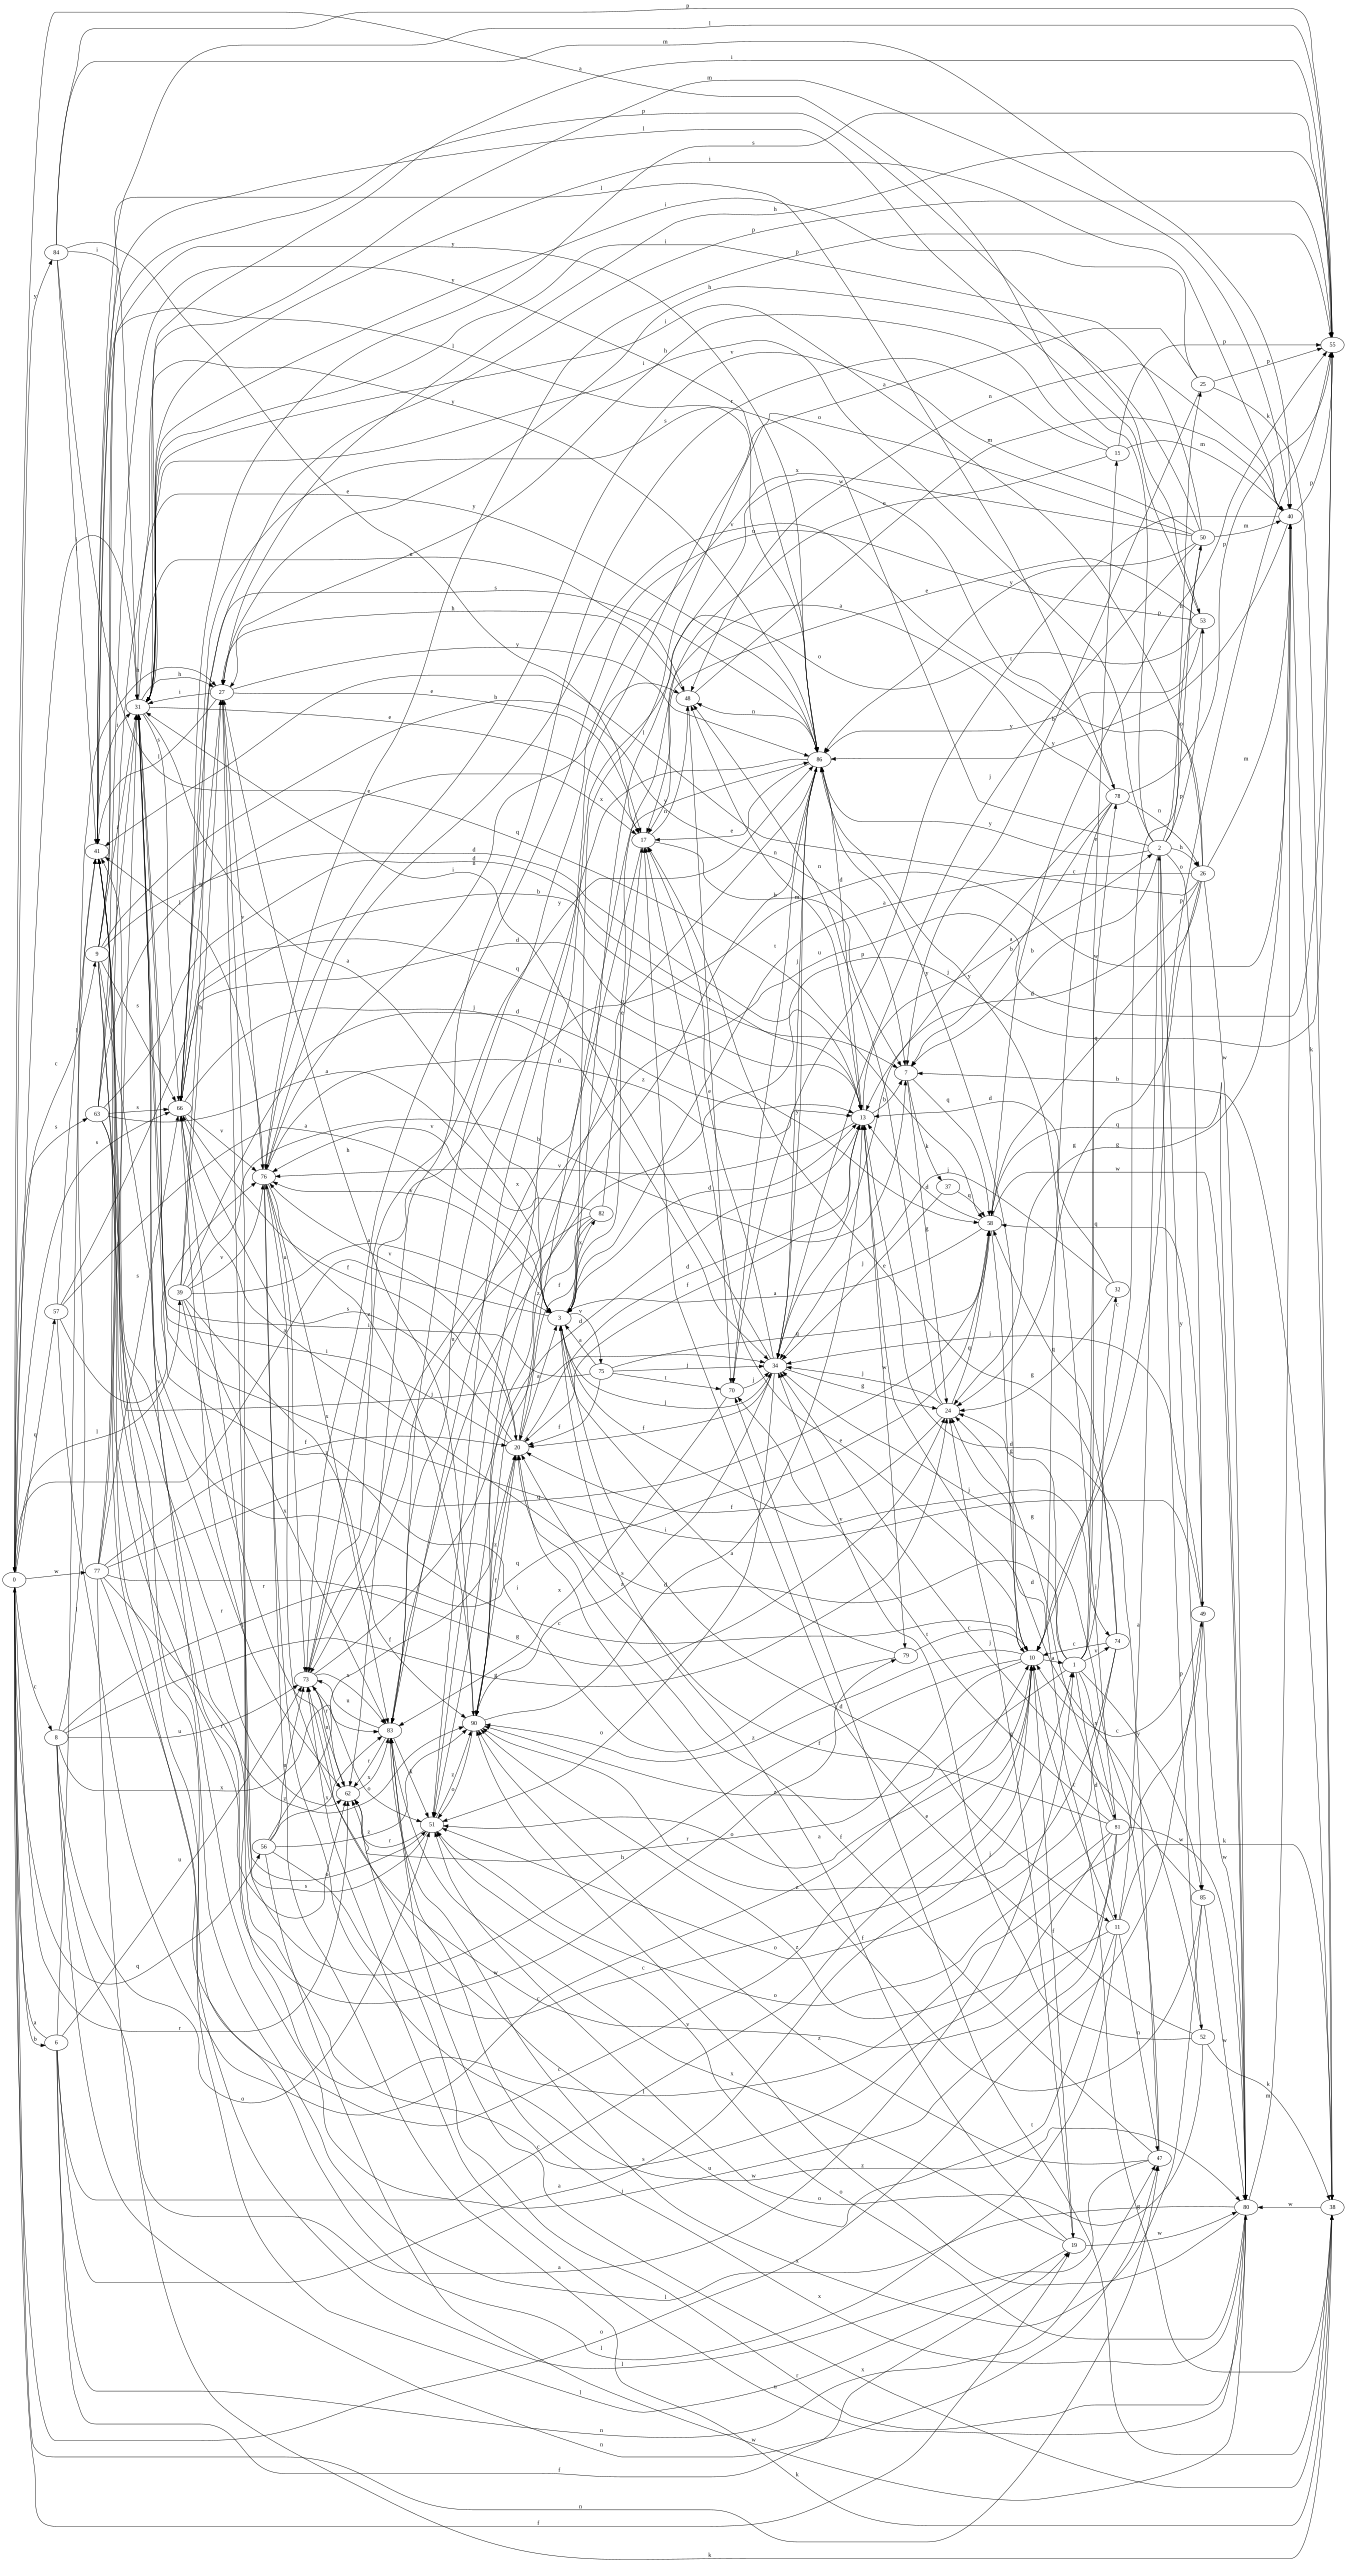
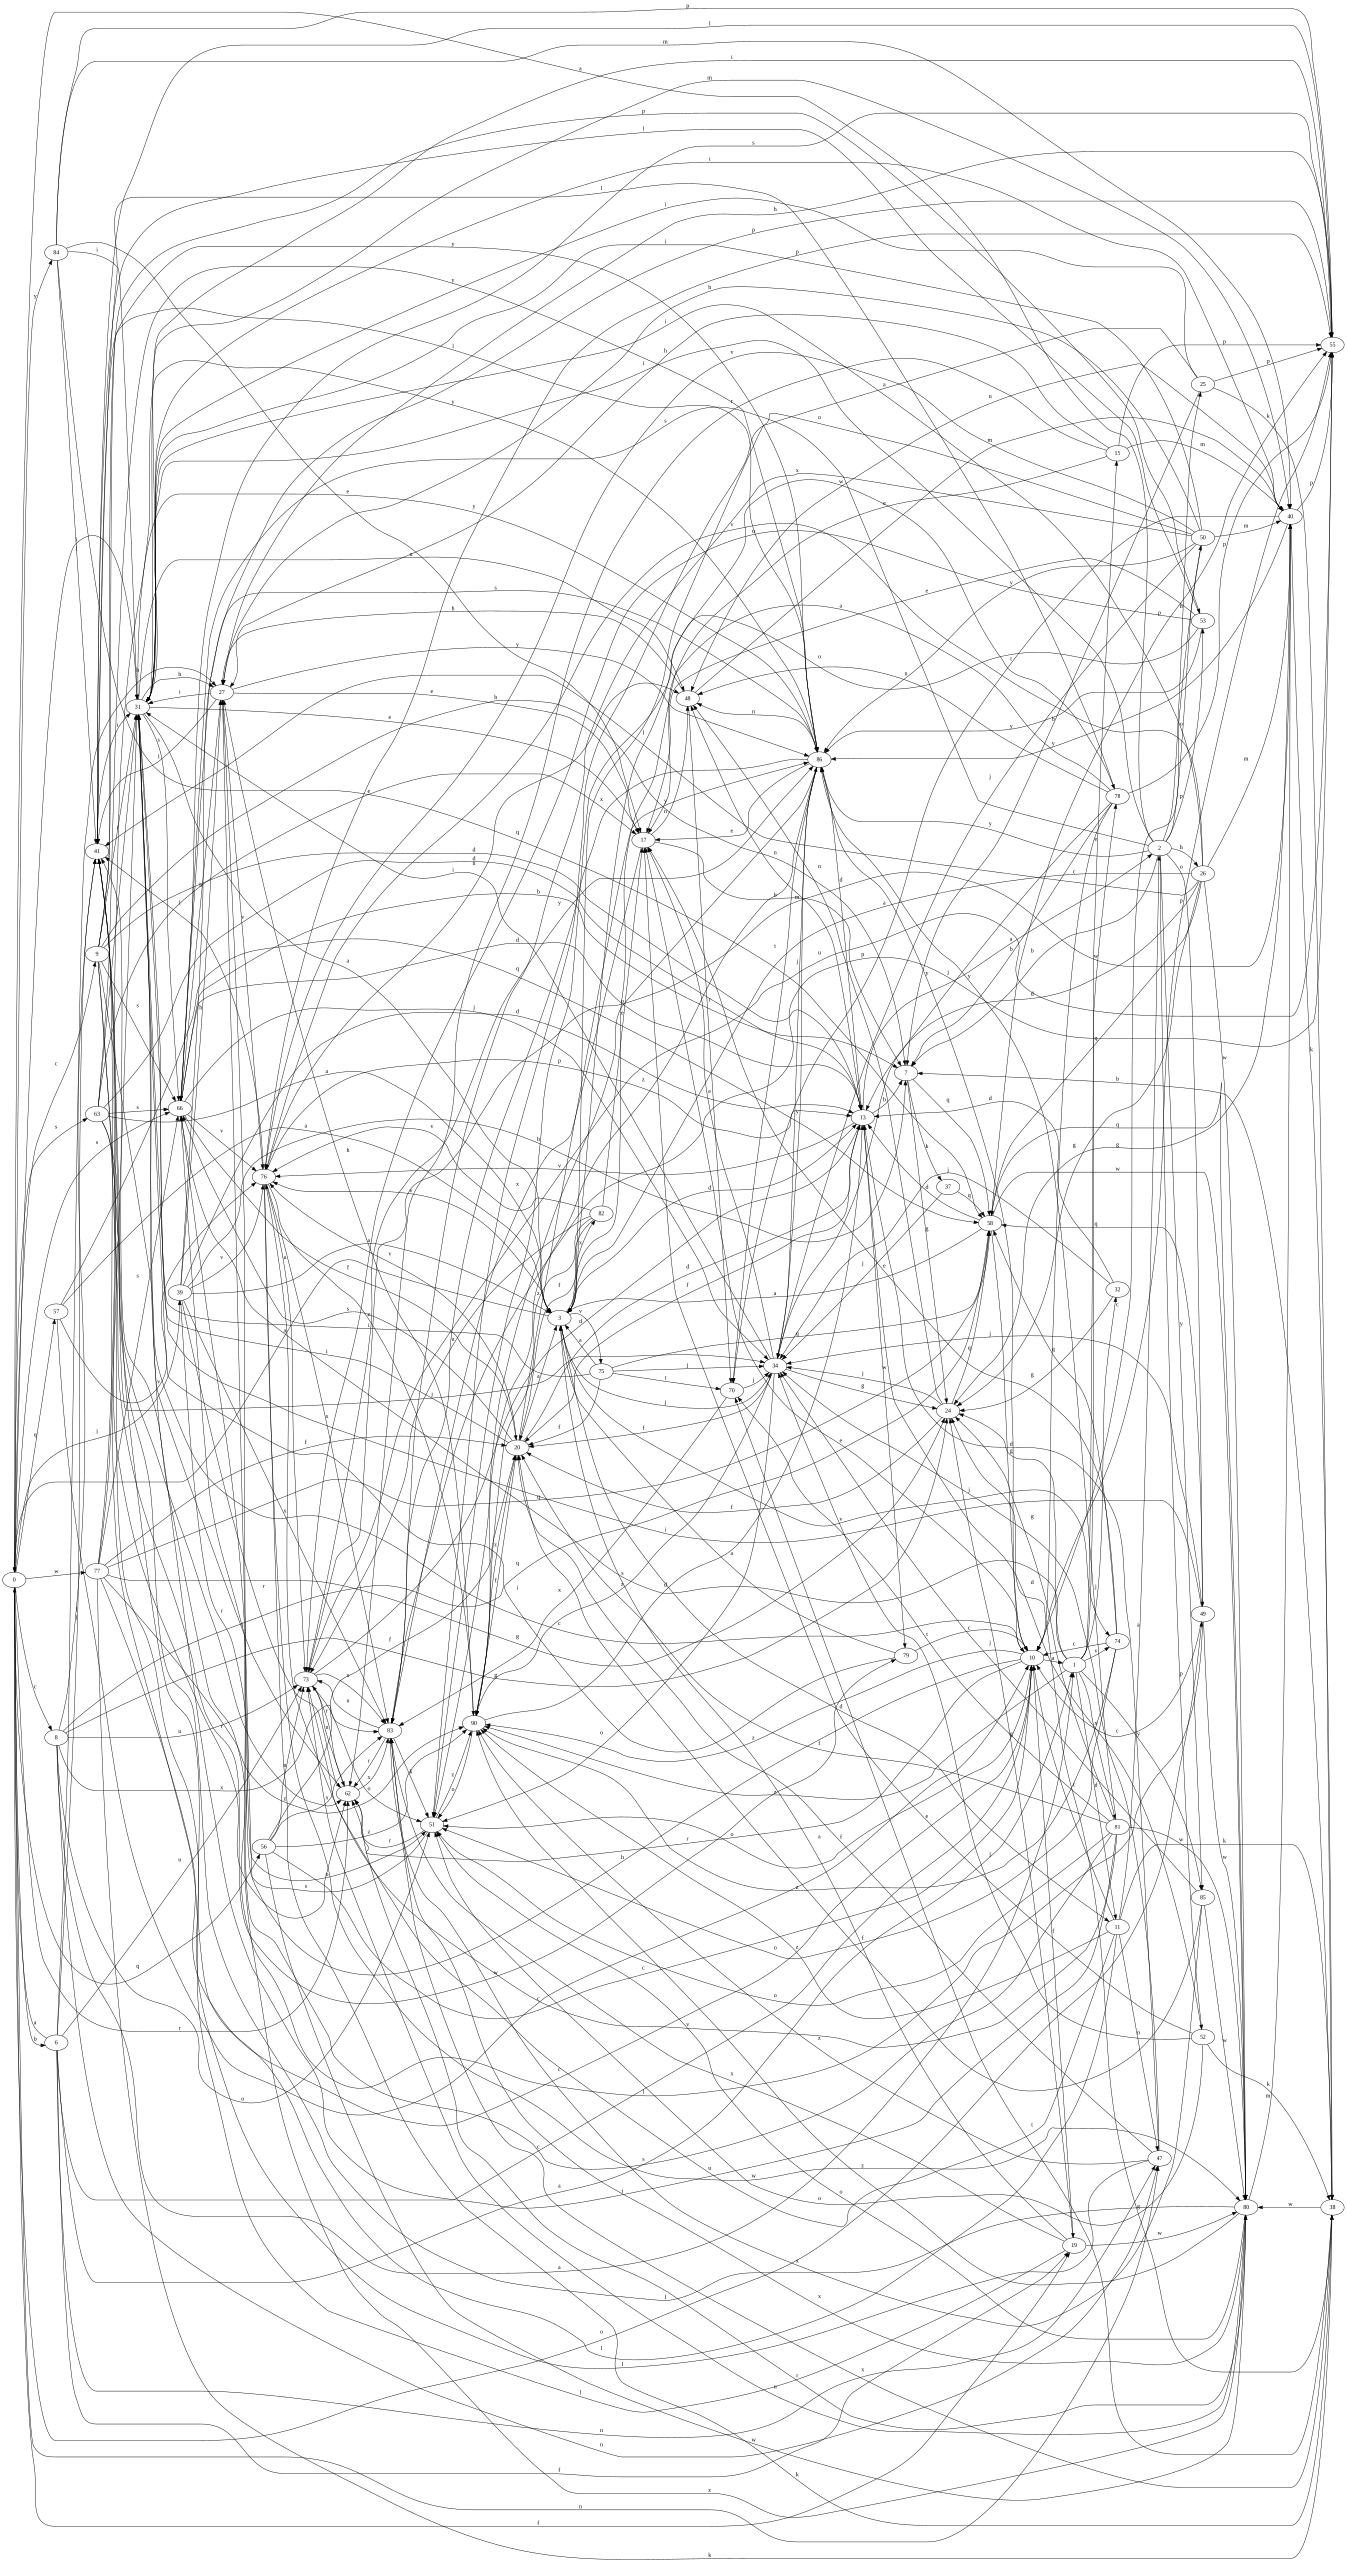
edge "78" -> "26": now "78" -> "48"
edge "76" -> "13": label "d" -> "p"
edge "57" -> "41": now "6" -> "41"
edge "39" -> "90": now "39" -> "80"
